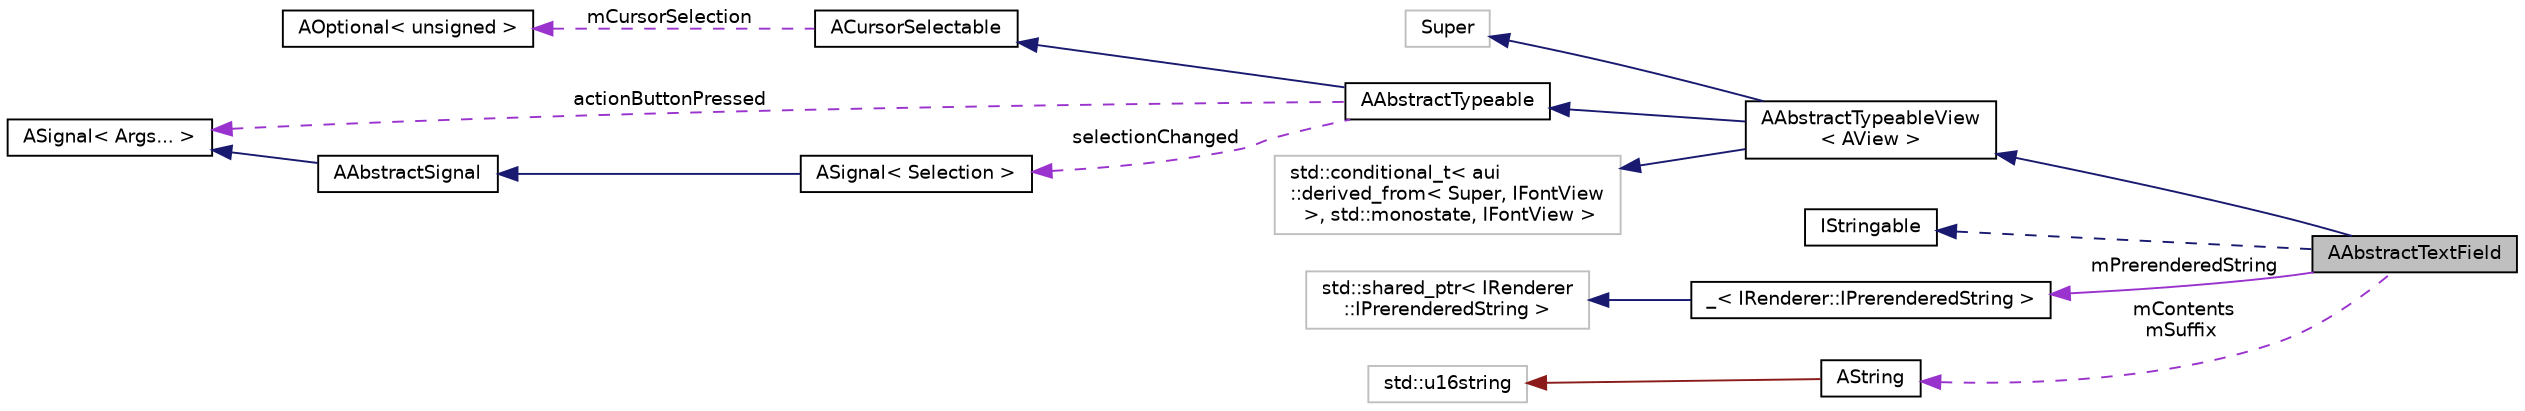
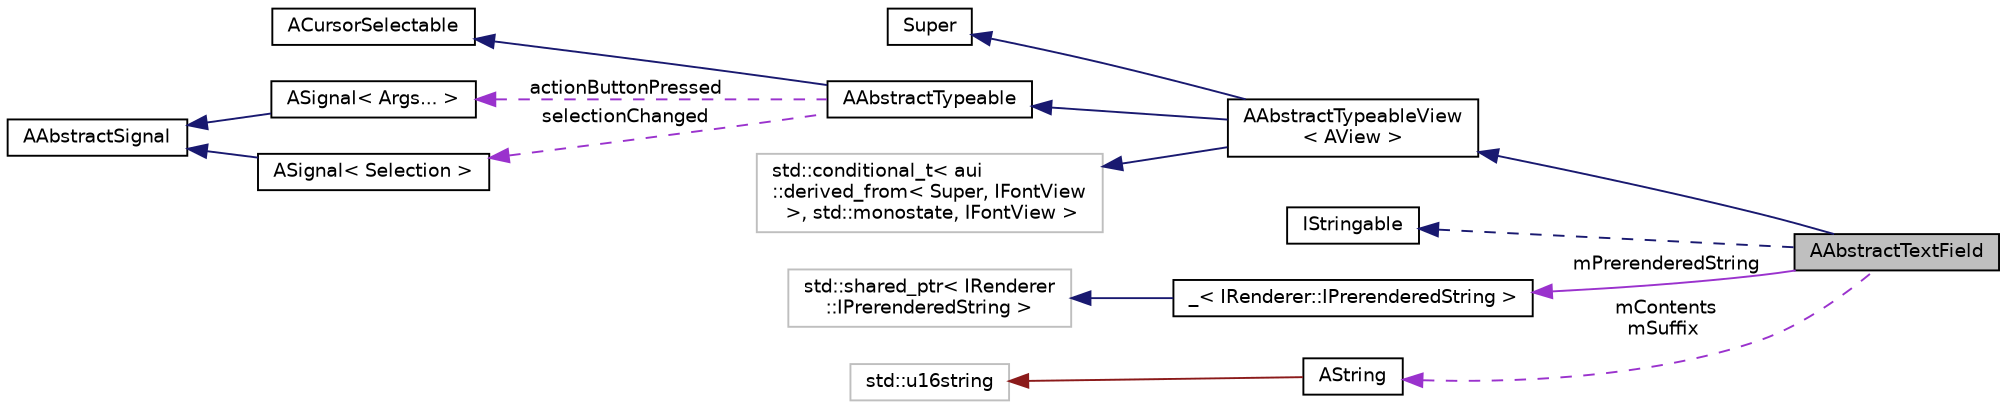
node "AOptional< unsigned >": removed
node "Super": color grey75 -> black
edge "AAbstractSignal" -> "ASignal< Args... >": reversed
